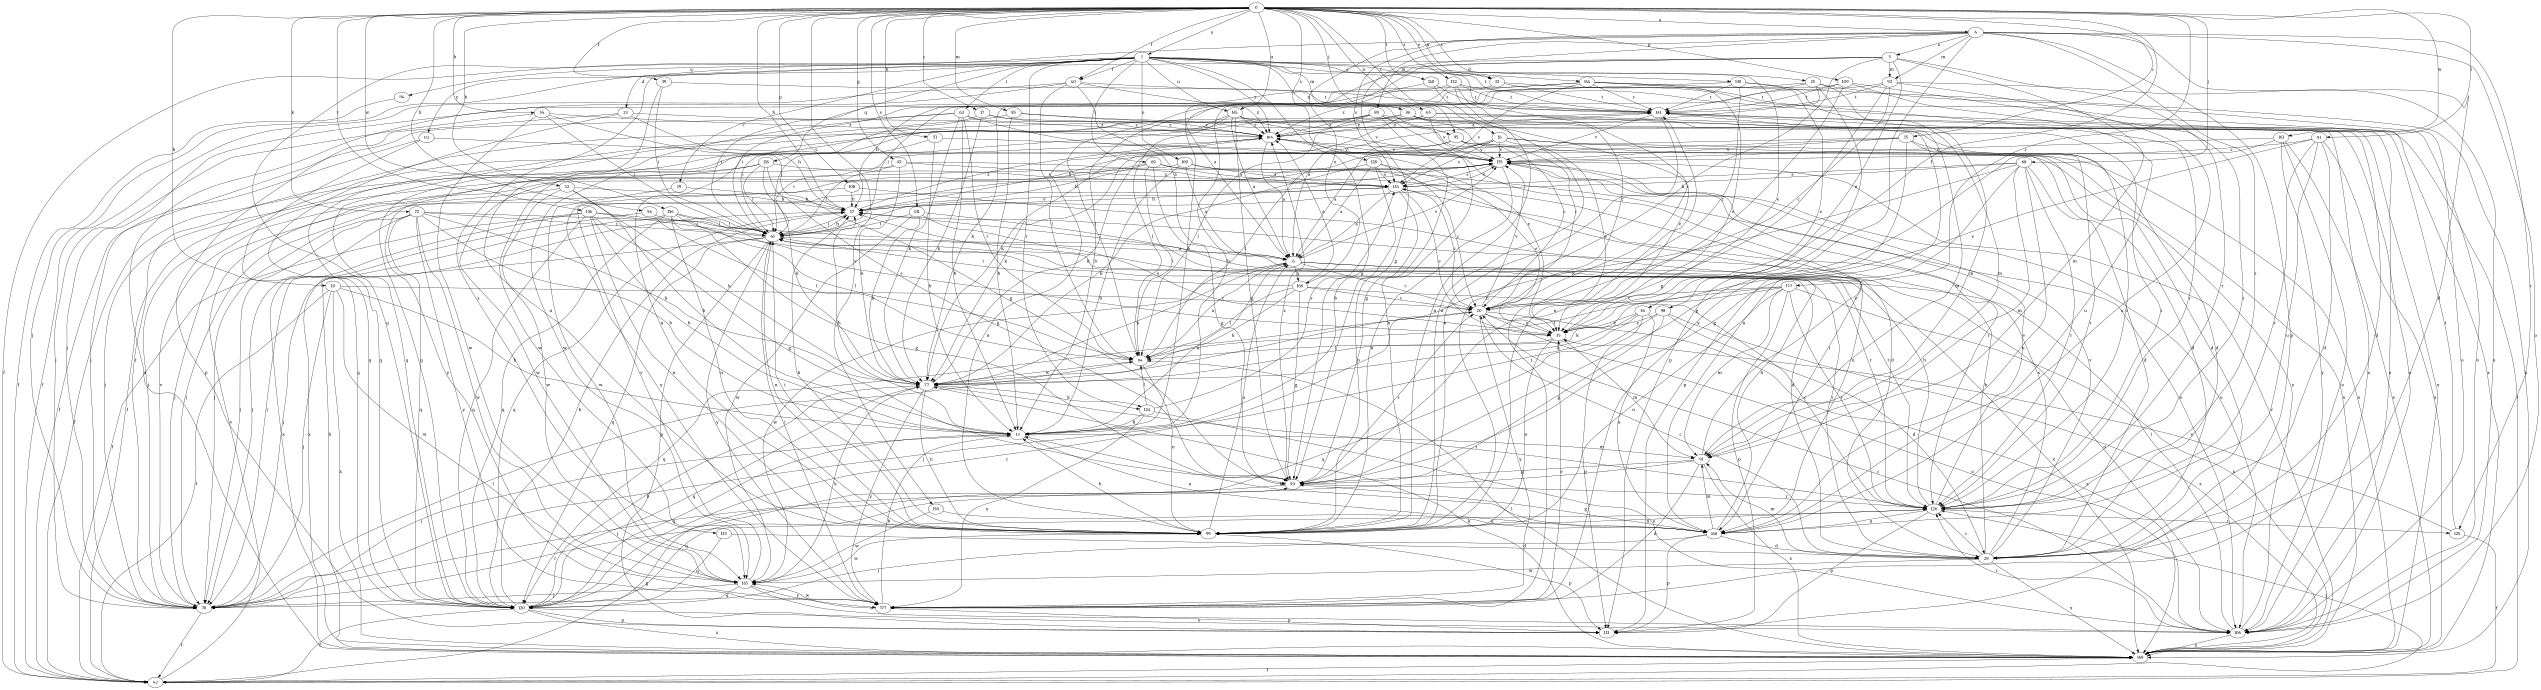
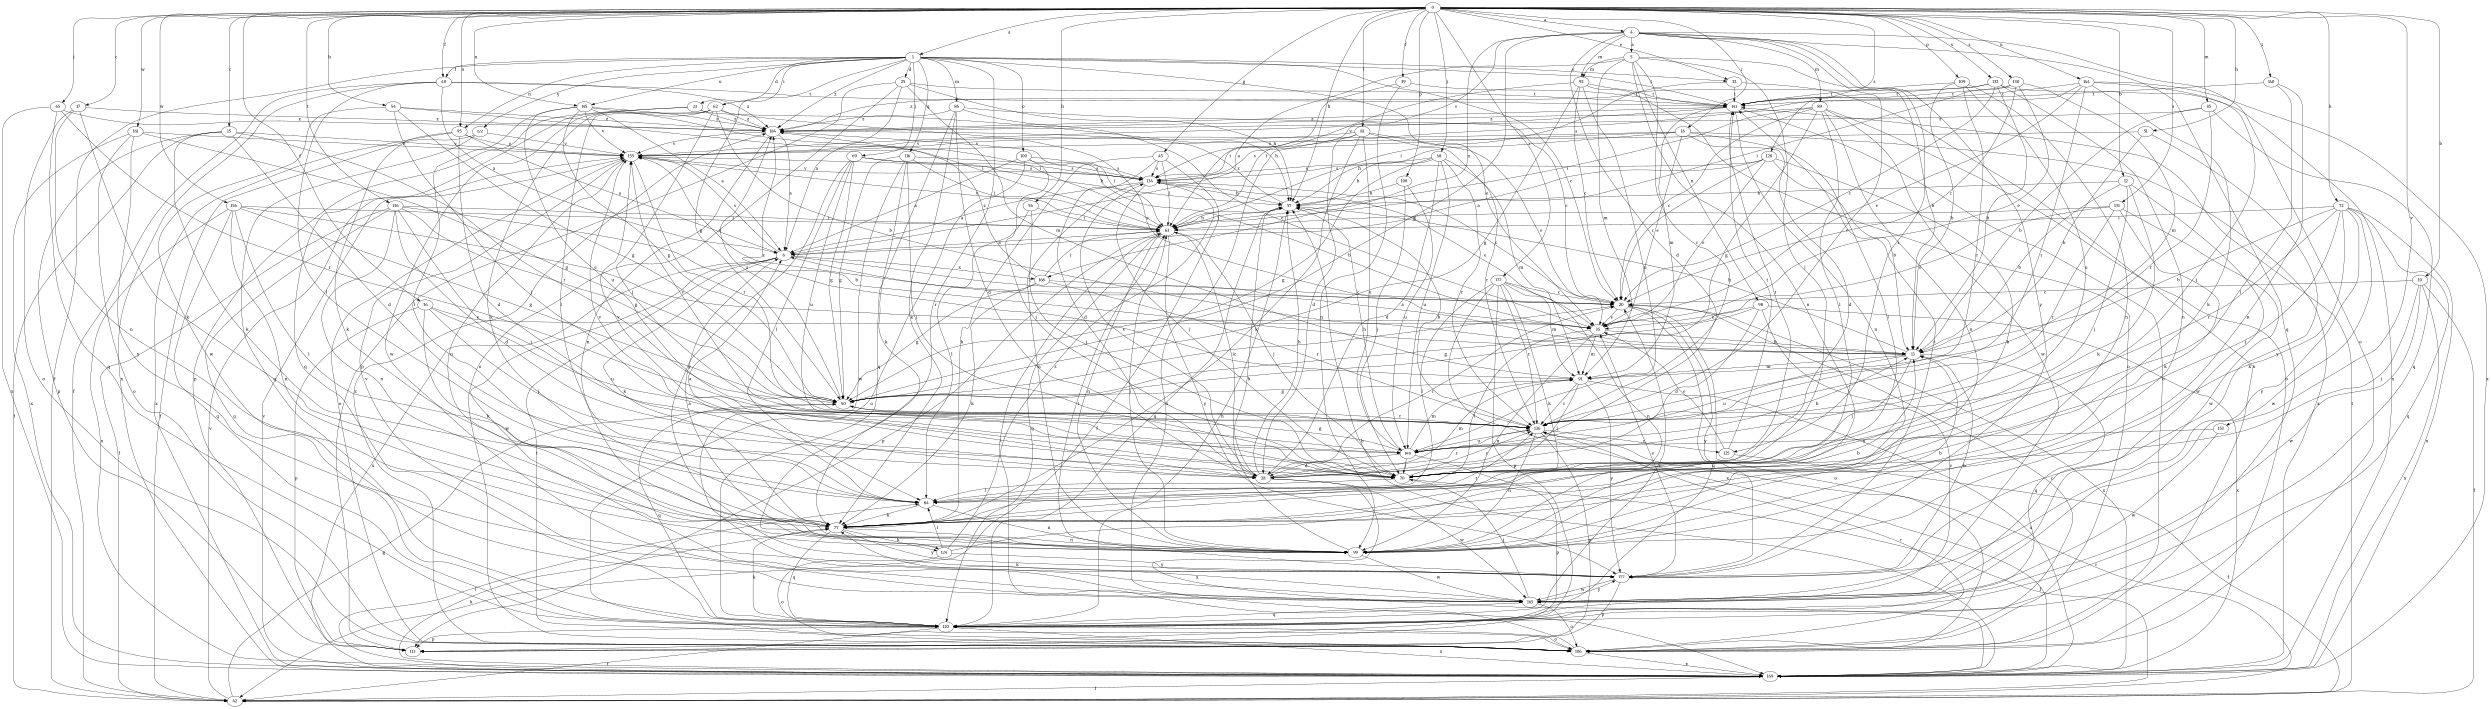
node "114": removed
node "104": label "104" -> "184"
edge "65" -> "155": removed, label "v"
node "19": removed
edge "68" -> "77": now "81" -> "77"
edge "168" -> "84": removed, label "l"
edge "69" -> "148": label "i" -> "u"
edge "10" -> "13": now "35" -> "13"
edge "91" -> "126": added, label "r"
edge "6" -> "106": label "o" -> "t"
edge "98" -> "120": label "q" -> "v"
edge "4" -> "113": removed, label "p"
node "150": label "150" -> "153"
node "133": removed
edge "91" -> "177": label "d" -> "y"
edge "99" -> "113": removed, label "p"
